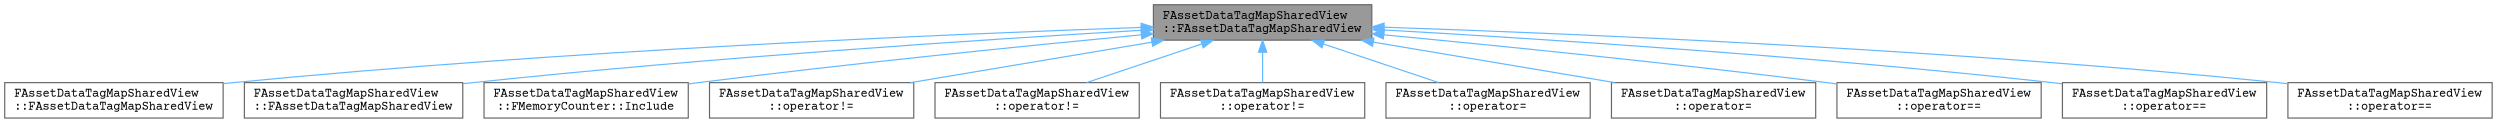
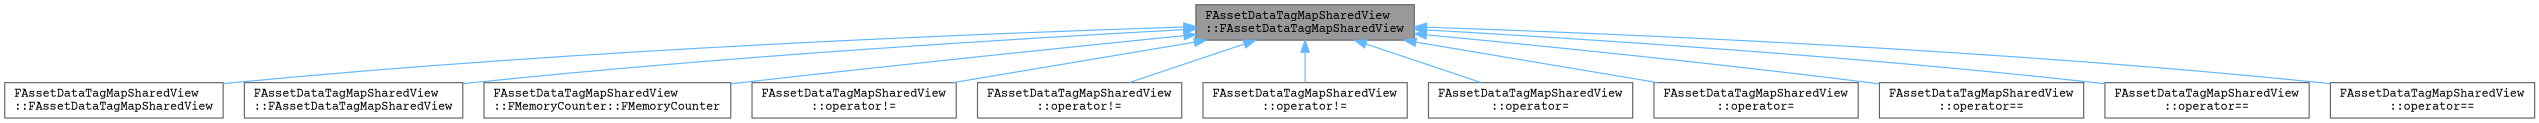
node "FAssetDataTagMapSharedView ::FMemoryCounter::Include": label "FAssetDataTagMapSharedView ::FMemoryCounter::Include" -> "FAssetDataTagMapSharedView ::FMemoryCounter::FMemoryCounter"
